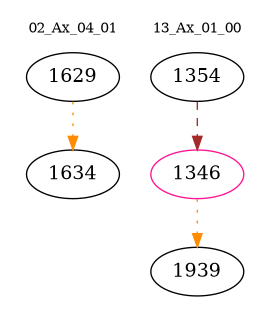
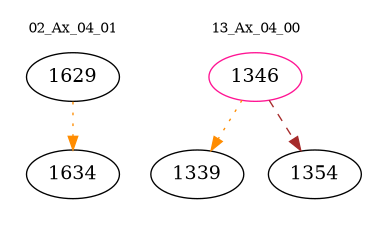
cluster "13_Ax_01_00": label "13_Ax_01_00" -> "13_Ax_04_00"
edge "1354" -> "1346": reversed
node "1939": label "1939" -> "1339"
